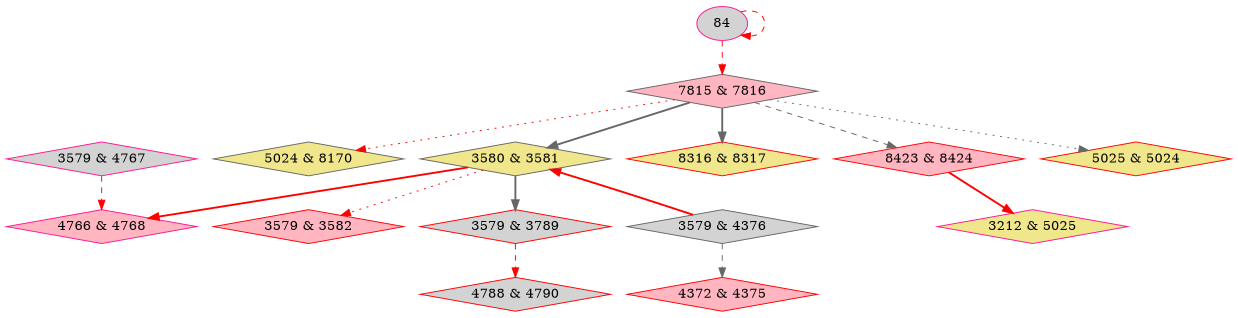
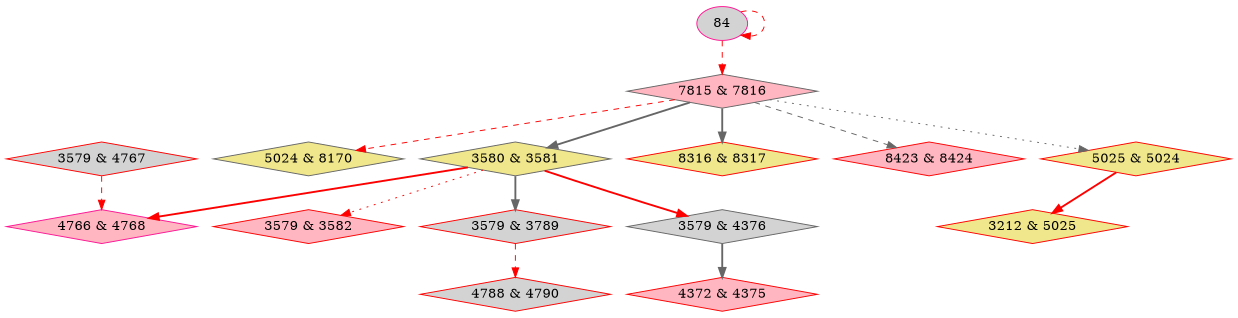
edge "7815 & 7816" -> "5024 & 8170": style dotted -> dashed
node "3579 & 4767": color deeppink -> red
edge "8423 & 8424" -> "3212 & 5025": now "5025 & 5024" -> "3212 & 5025"
edge "3579 & 4376" -> "3580 & 3581": reversed
node "3212 & 5025": color deeppink -> red
edge "3579 & 4376" -> "4372 & 4375": style dashed -> bold
